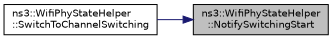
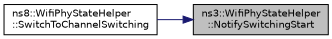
node "ns3::WifiPhyStateHelper ::SwitchToChannelSwitching": label "ns3::WifiPhyStateHelper ::SwitchToChannelSwitching" -> "ns8::WifiPhyStateHelper ::SwitchToChannelSwitching"
